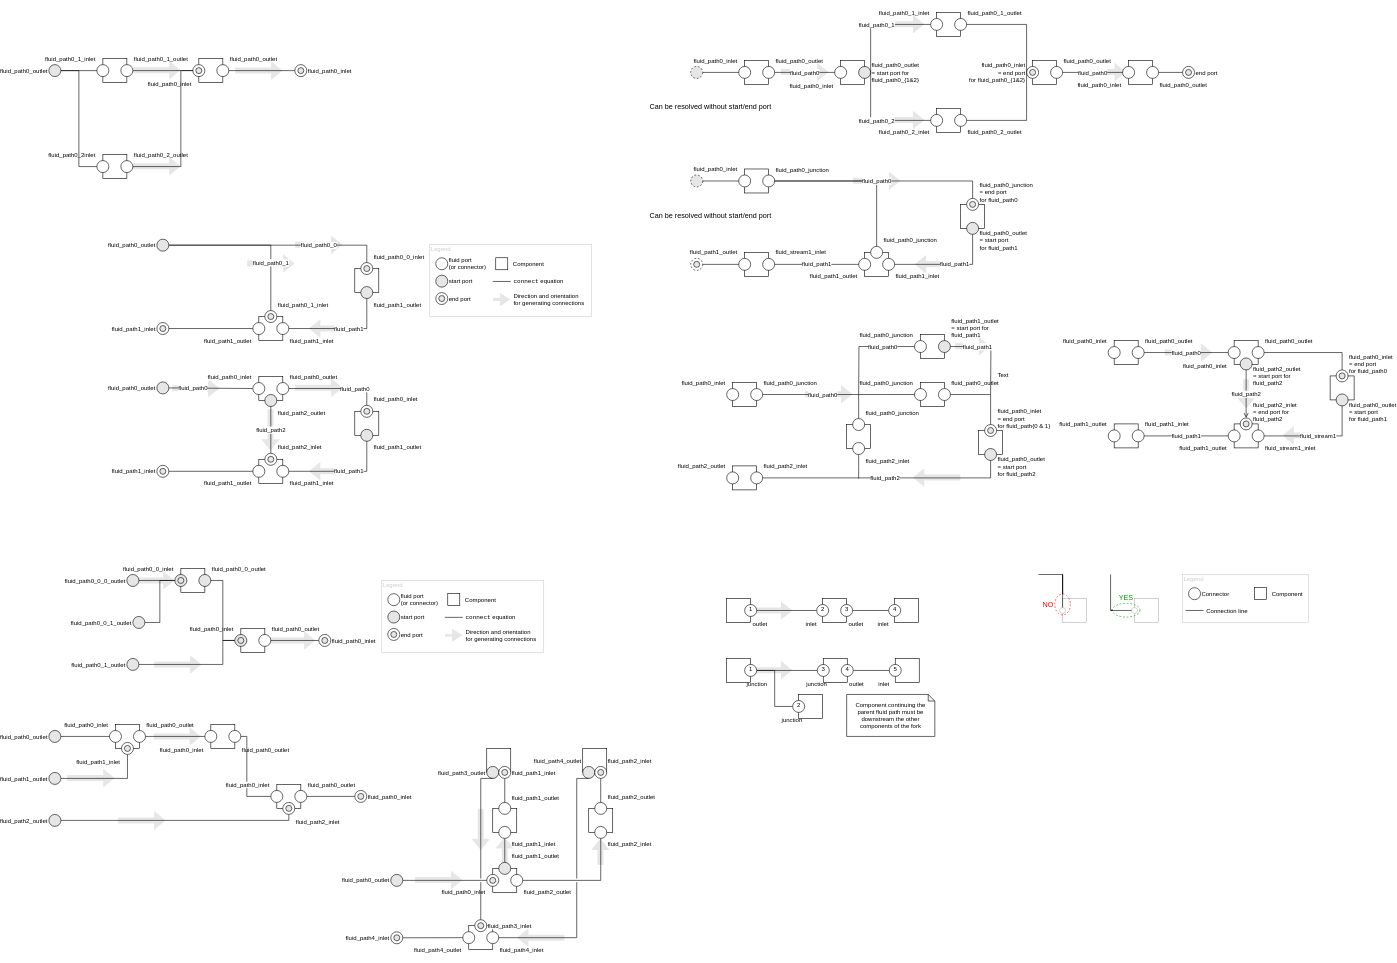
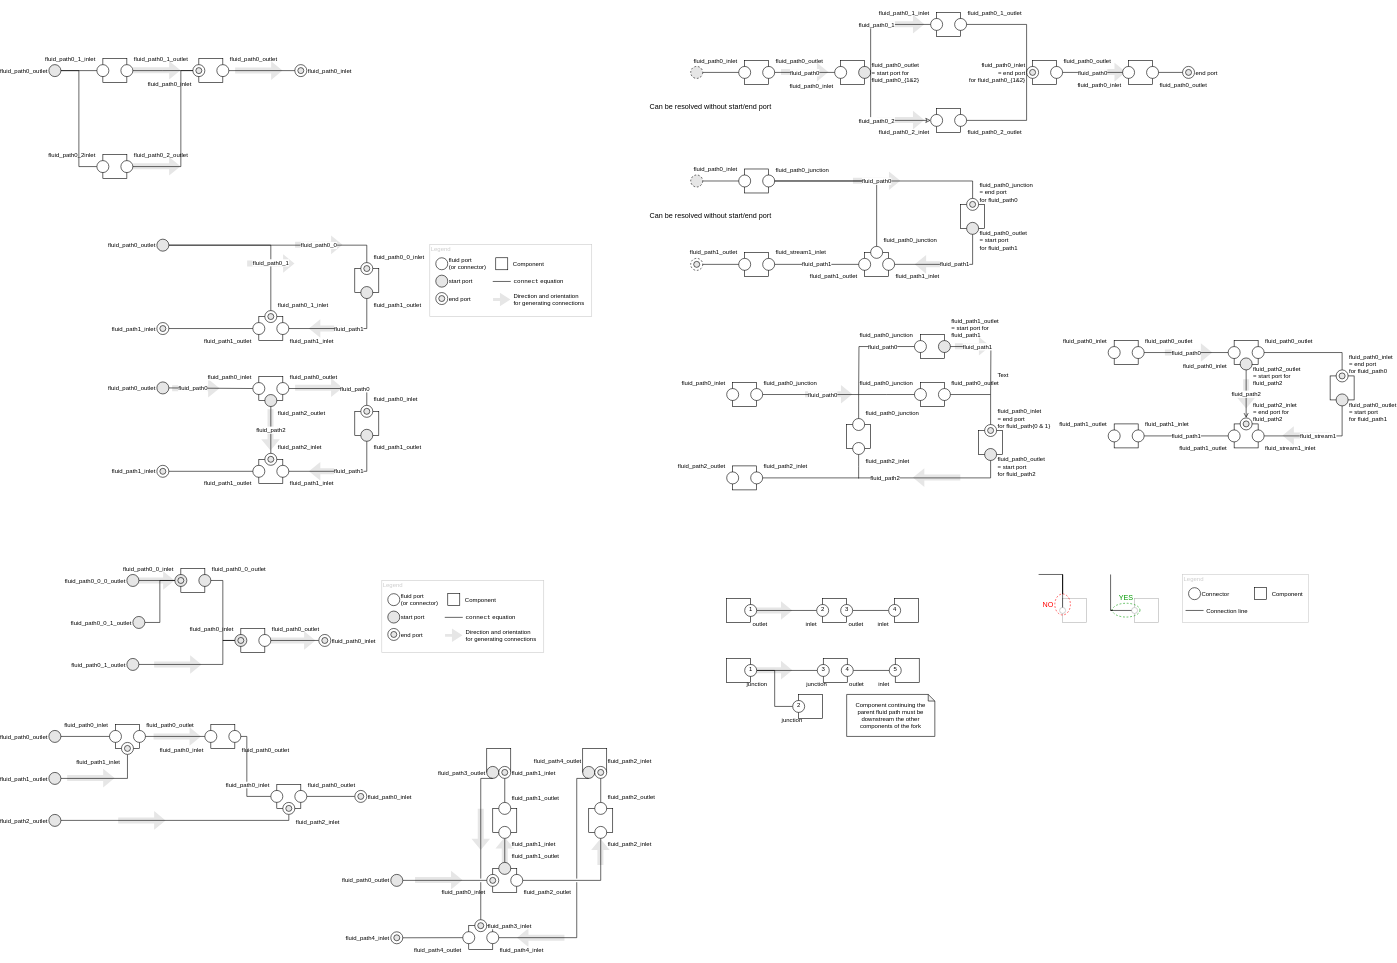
edge "fluid_path0_outlet = start port for fluid_path0_{1&2}" -- "fluid_path0_2_inlet": arrowhead none -> classic
